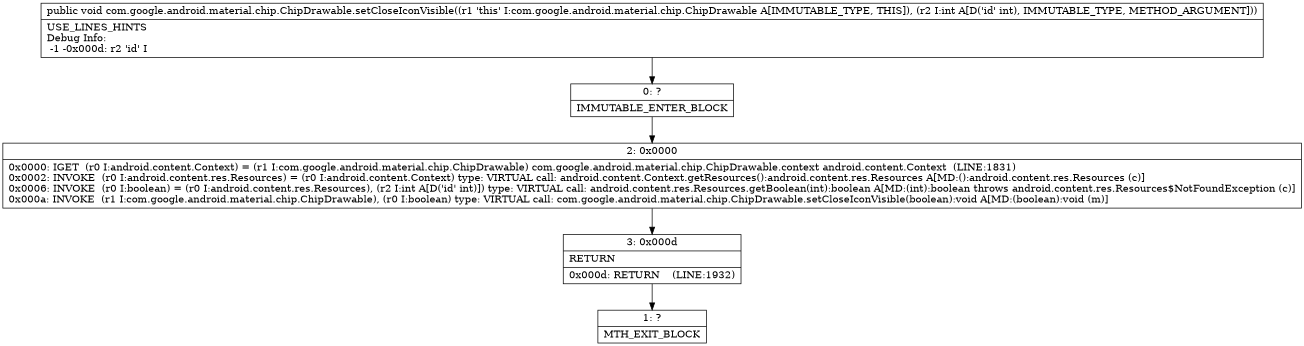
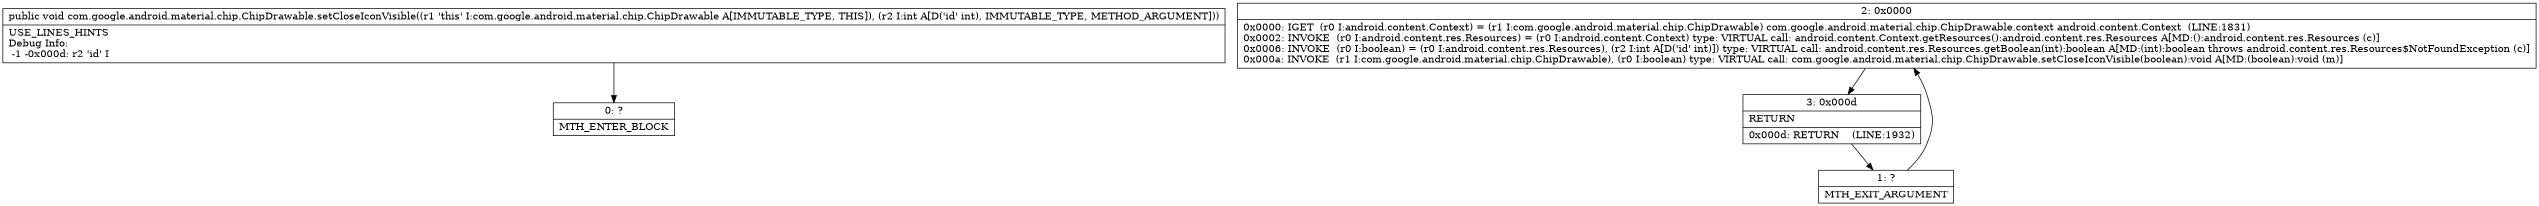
node "0: ?": text "IMMUTABLE_ENTER_BLOCK" -> "MTH_ENTER_BLOCK"
edge "0: ?" -> "2: 0x0000": now "1: ?" -> "2: 0x0000"
node "1: ?": text "MTH_EXIT_BLOCK" -> "MTH_EXIT_ARGUMENT"
